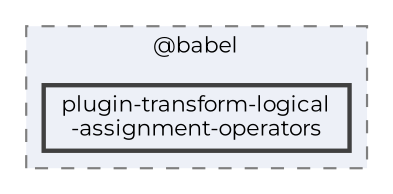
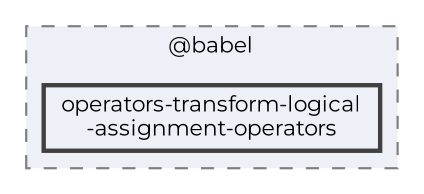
node "plugin-transform-logical -assignment-operators": label "plugin-transform-logical -assignment-operators" -> "operators-transform-logical -assignment-operators"
